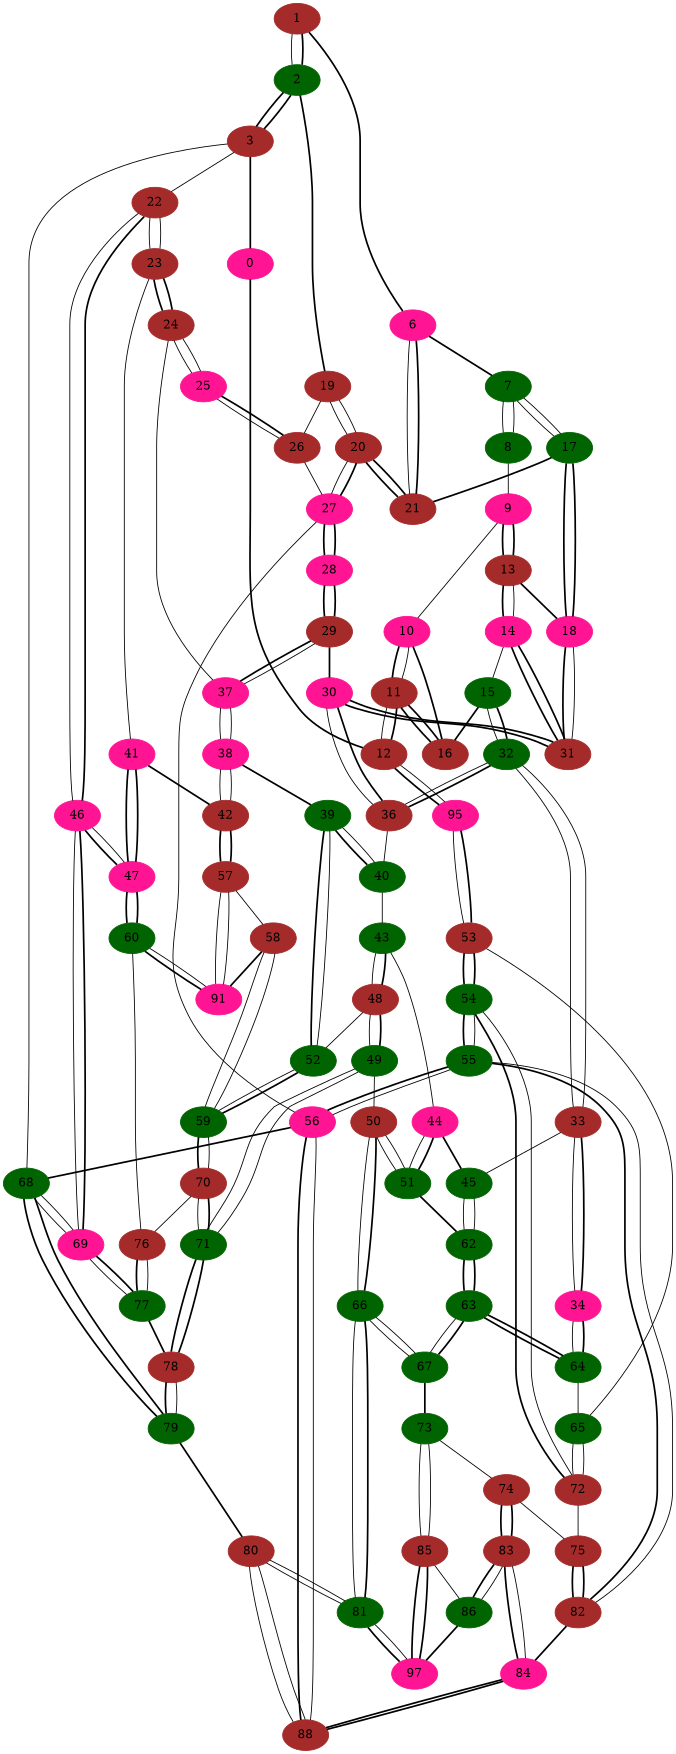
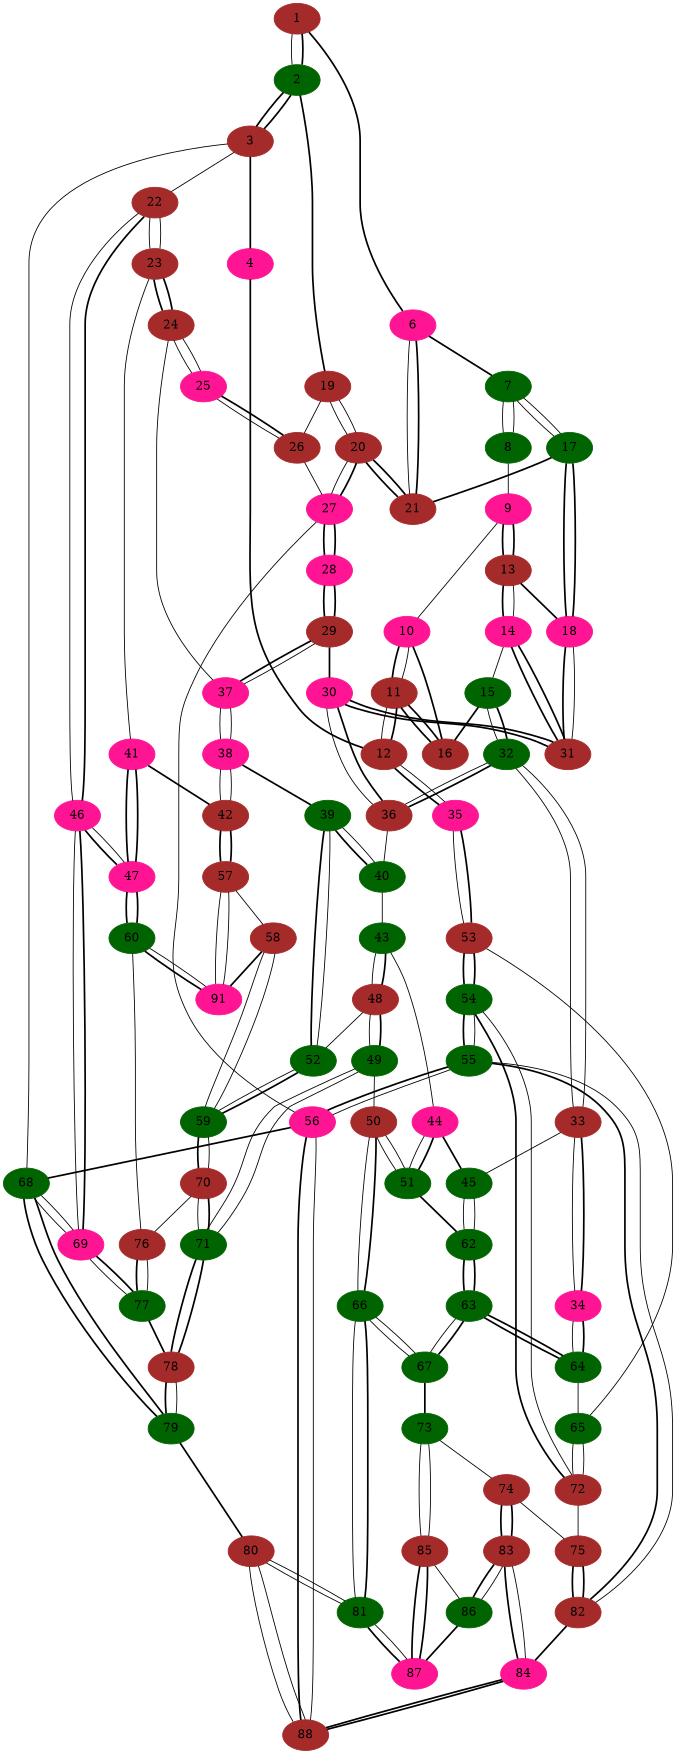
node "0": label "0" -> "4"
node "95": label "95" -> "35"
node "97": label "97" -> "87"
